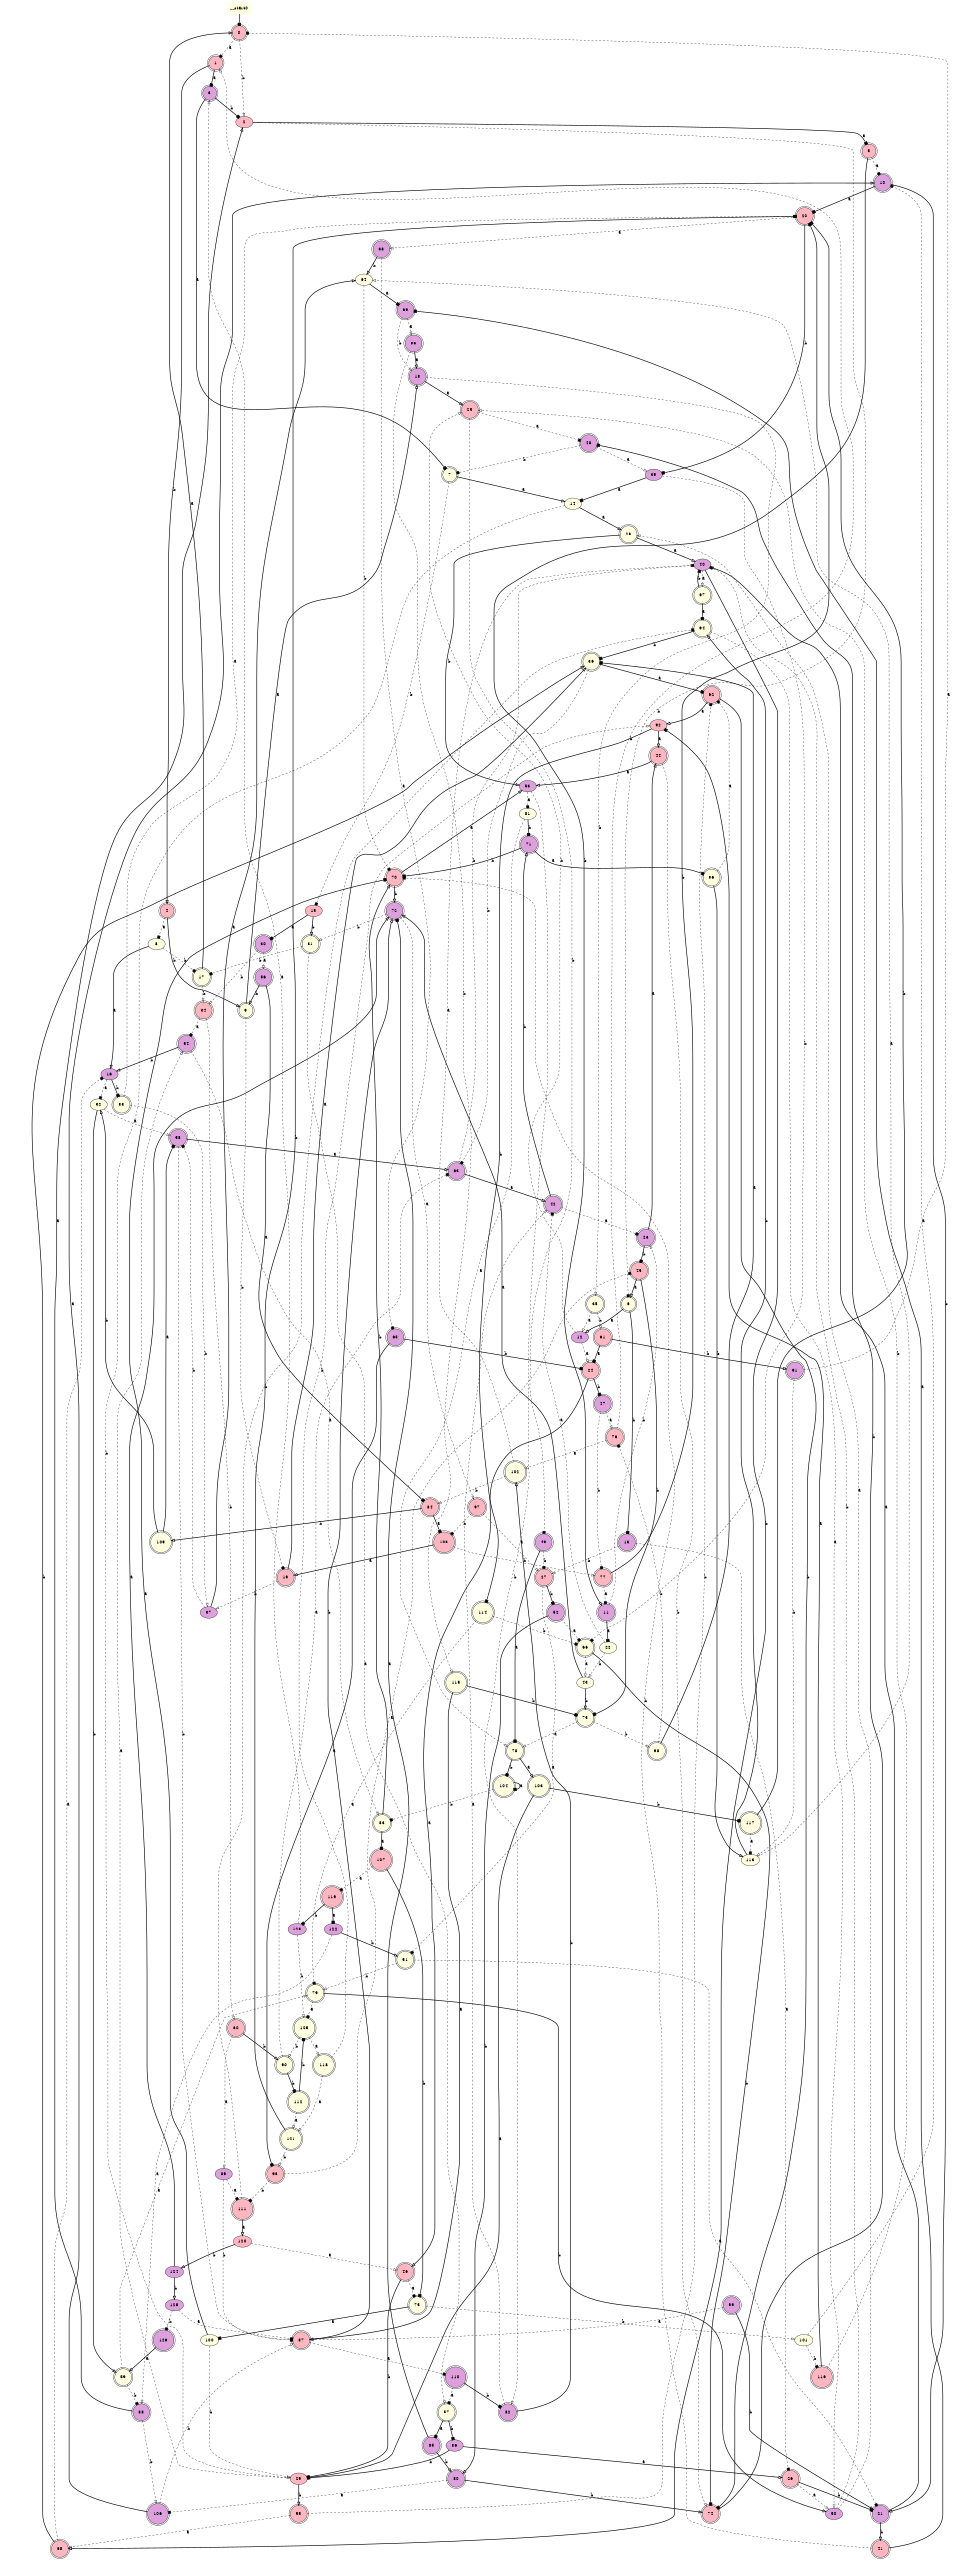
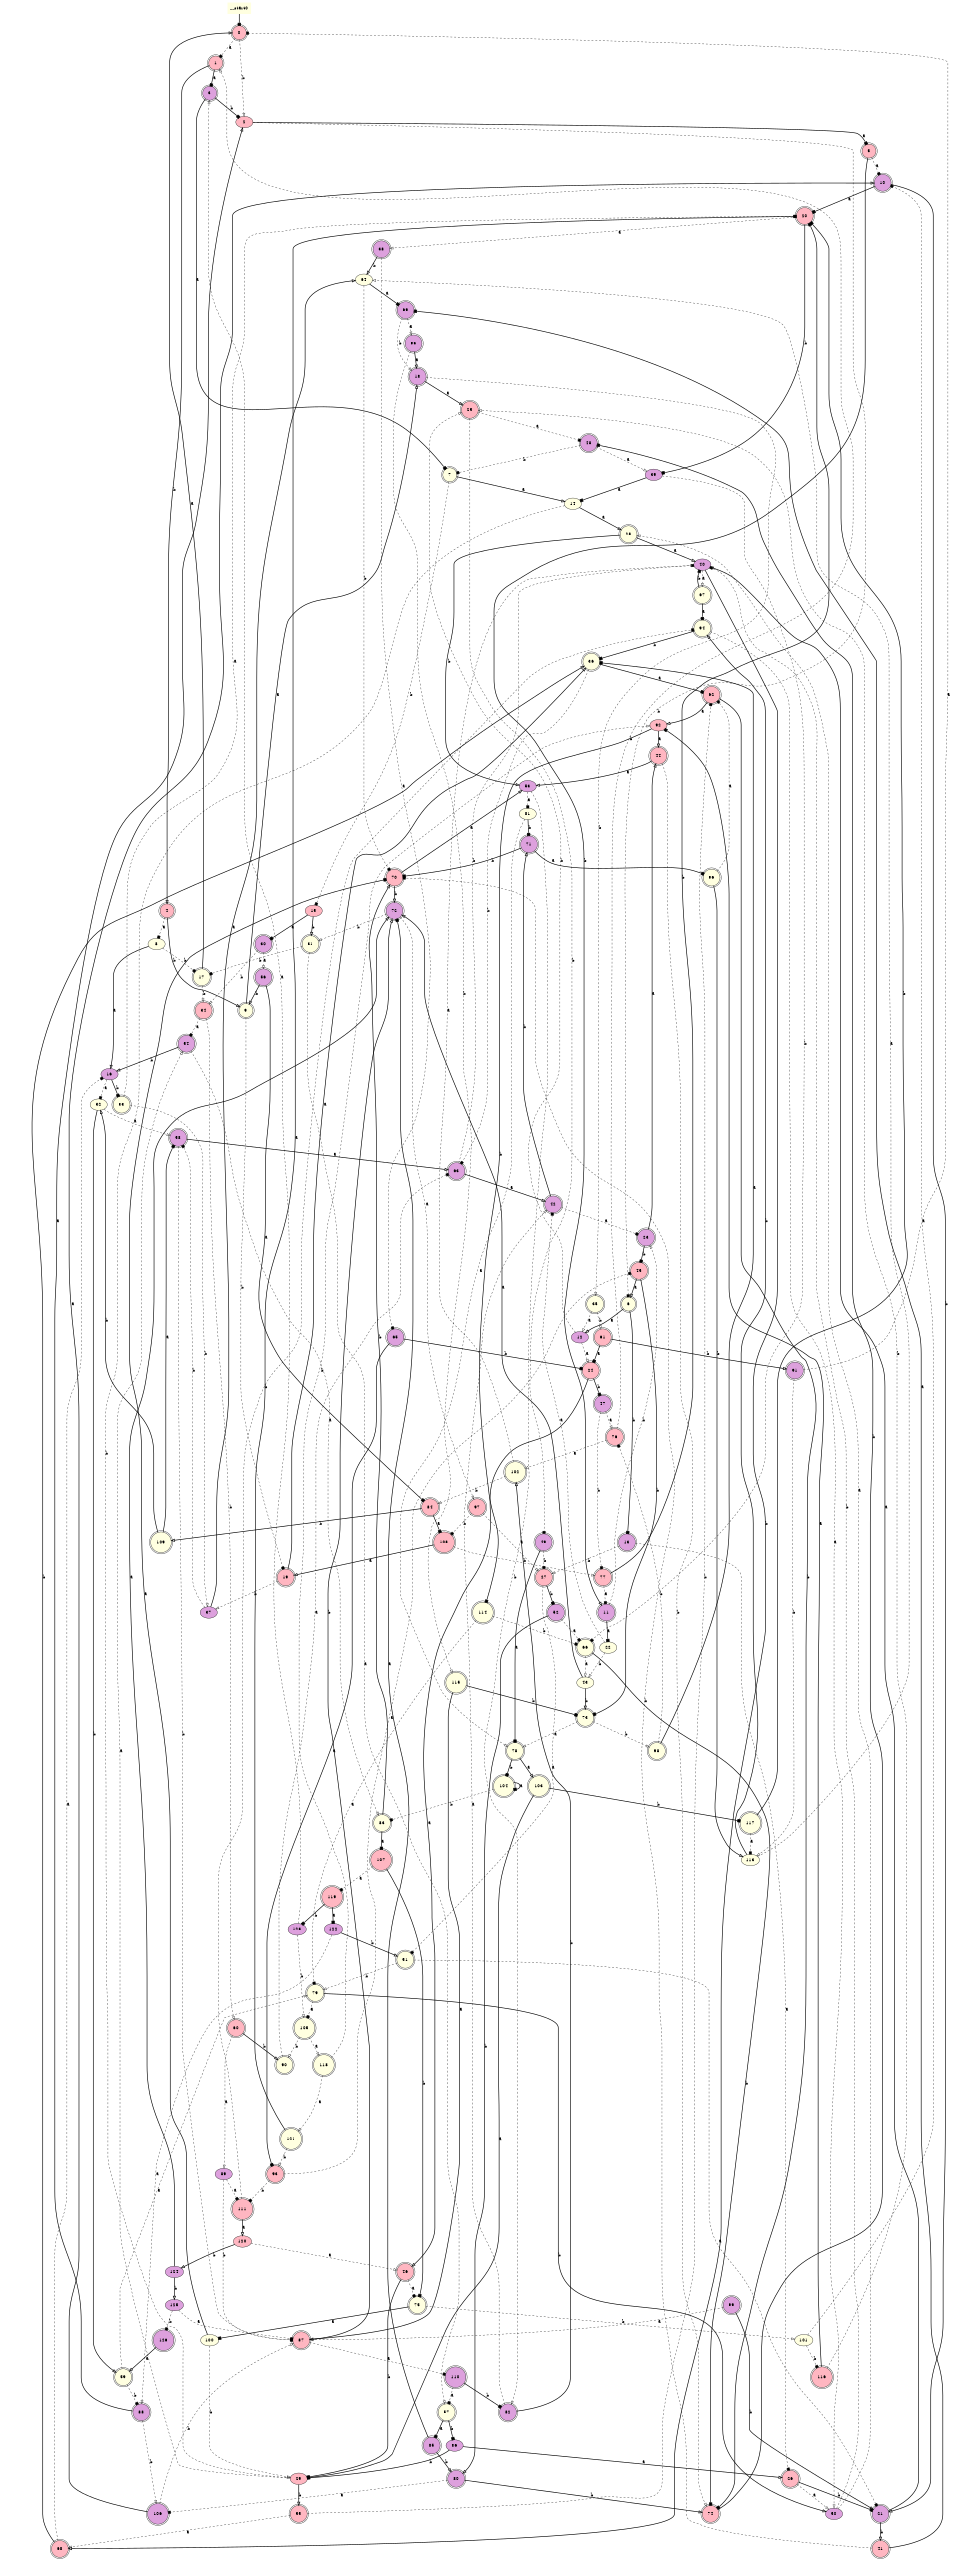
edge "121" -> "20": label "b" -> "a"
node "112": removed
